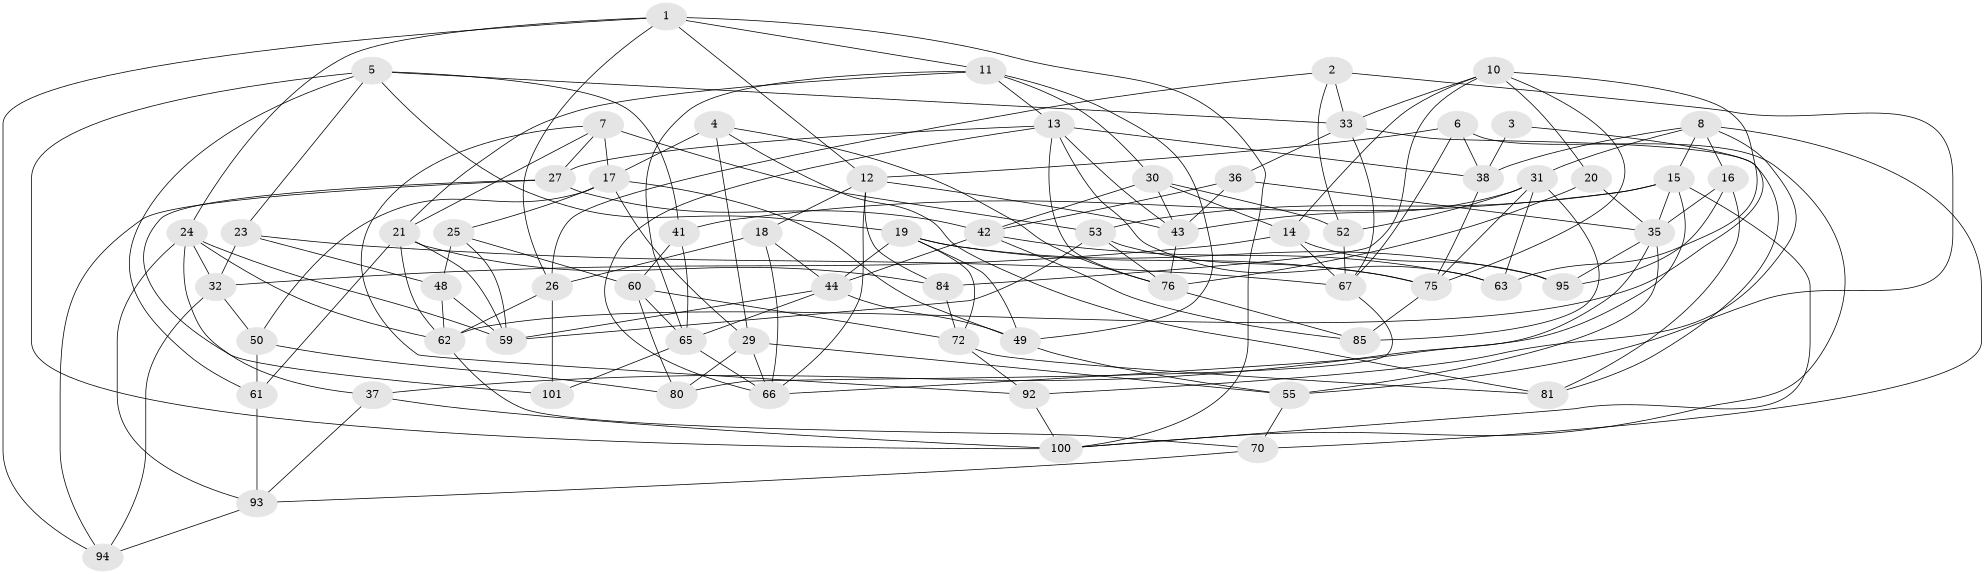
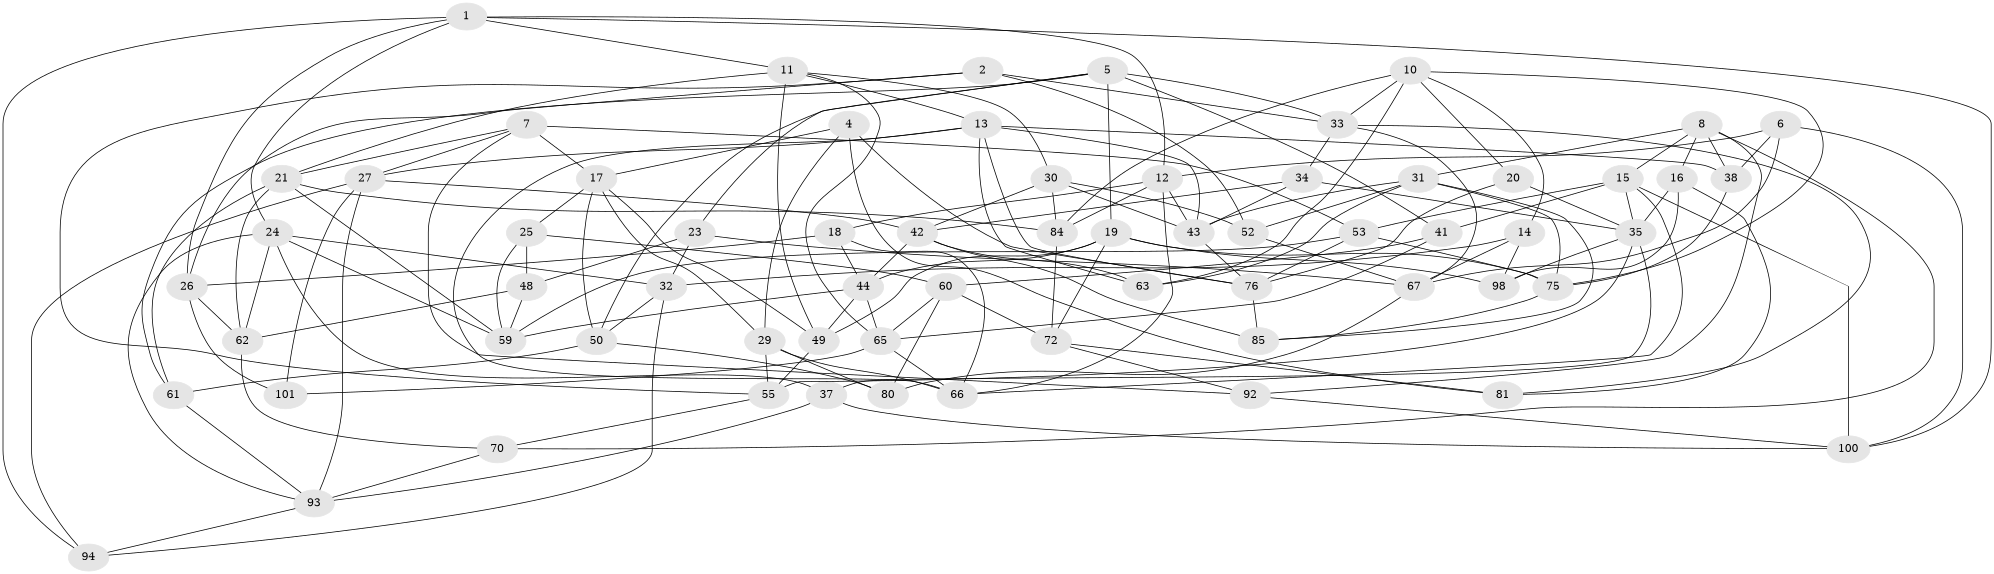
node "3": removed
node "36": label "36" -> "34"
edge "30" -- "14": now "30" -- "84"
node "95": label "95" -> "98"
edge "27" -- "93": added
edge "5" -- "100": now "5" -- "50"
